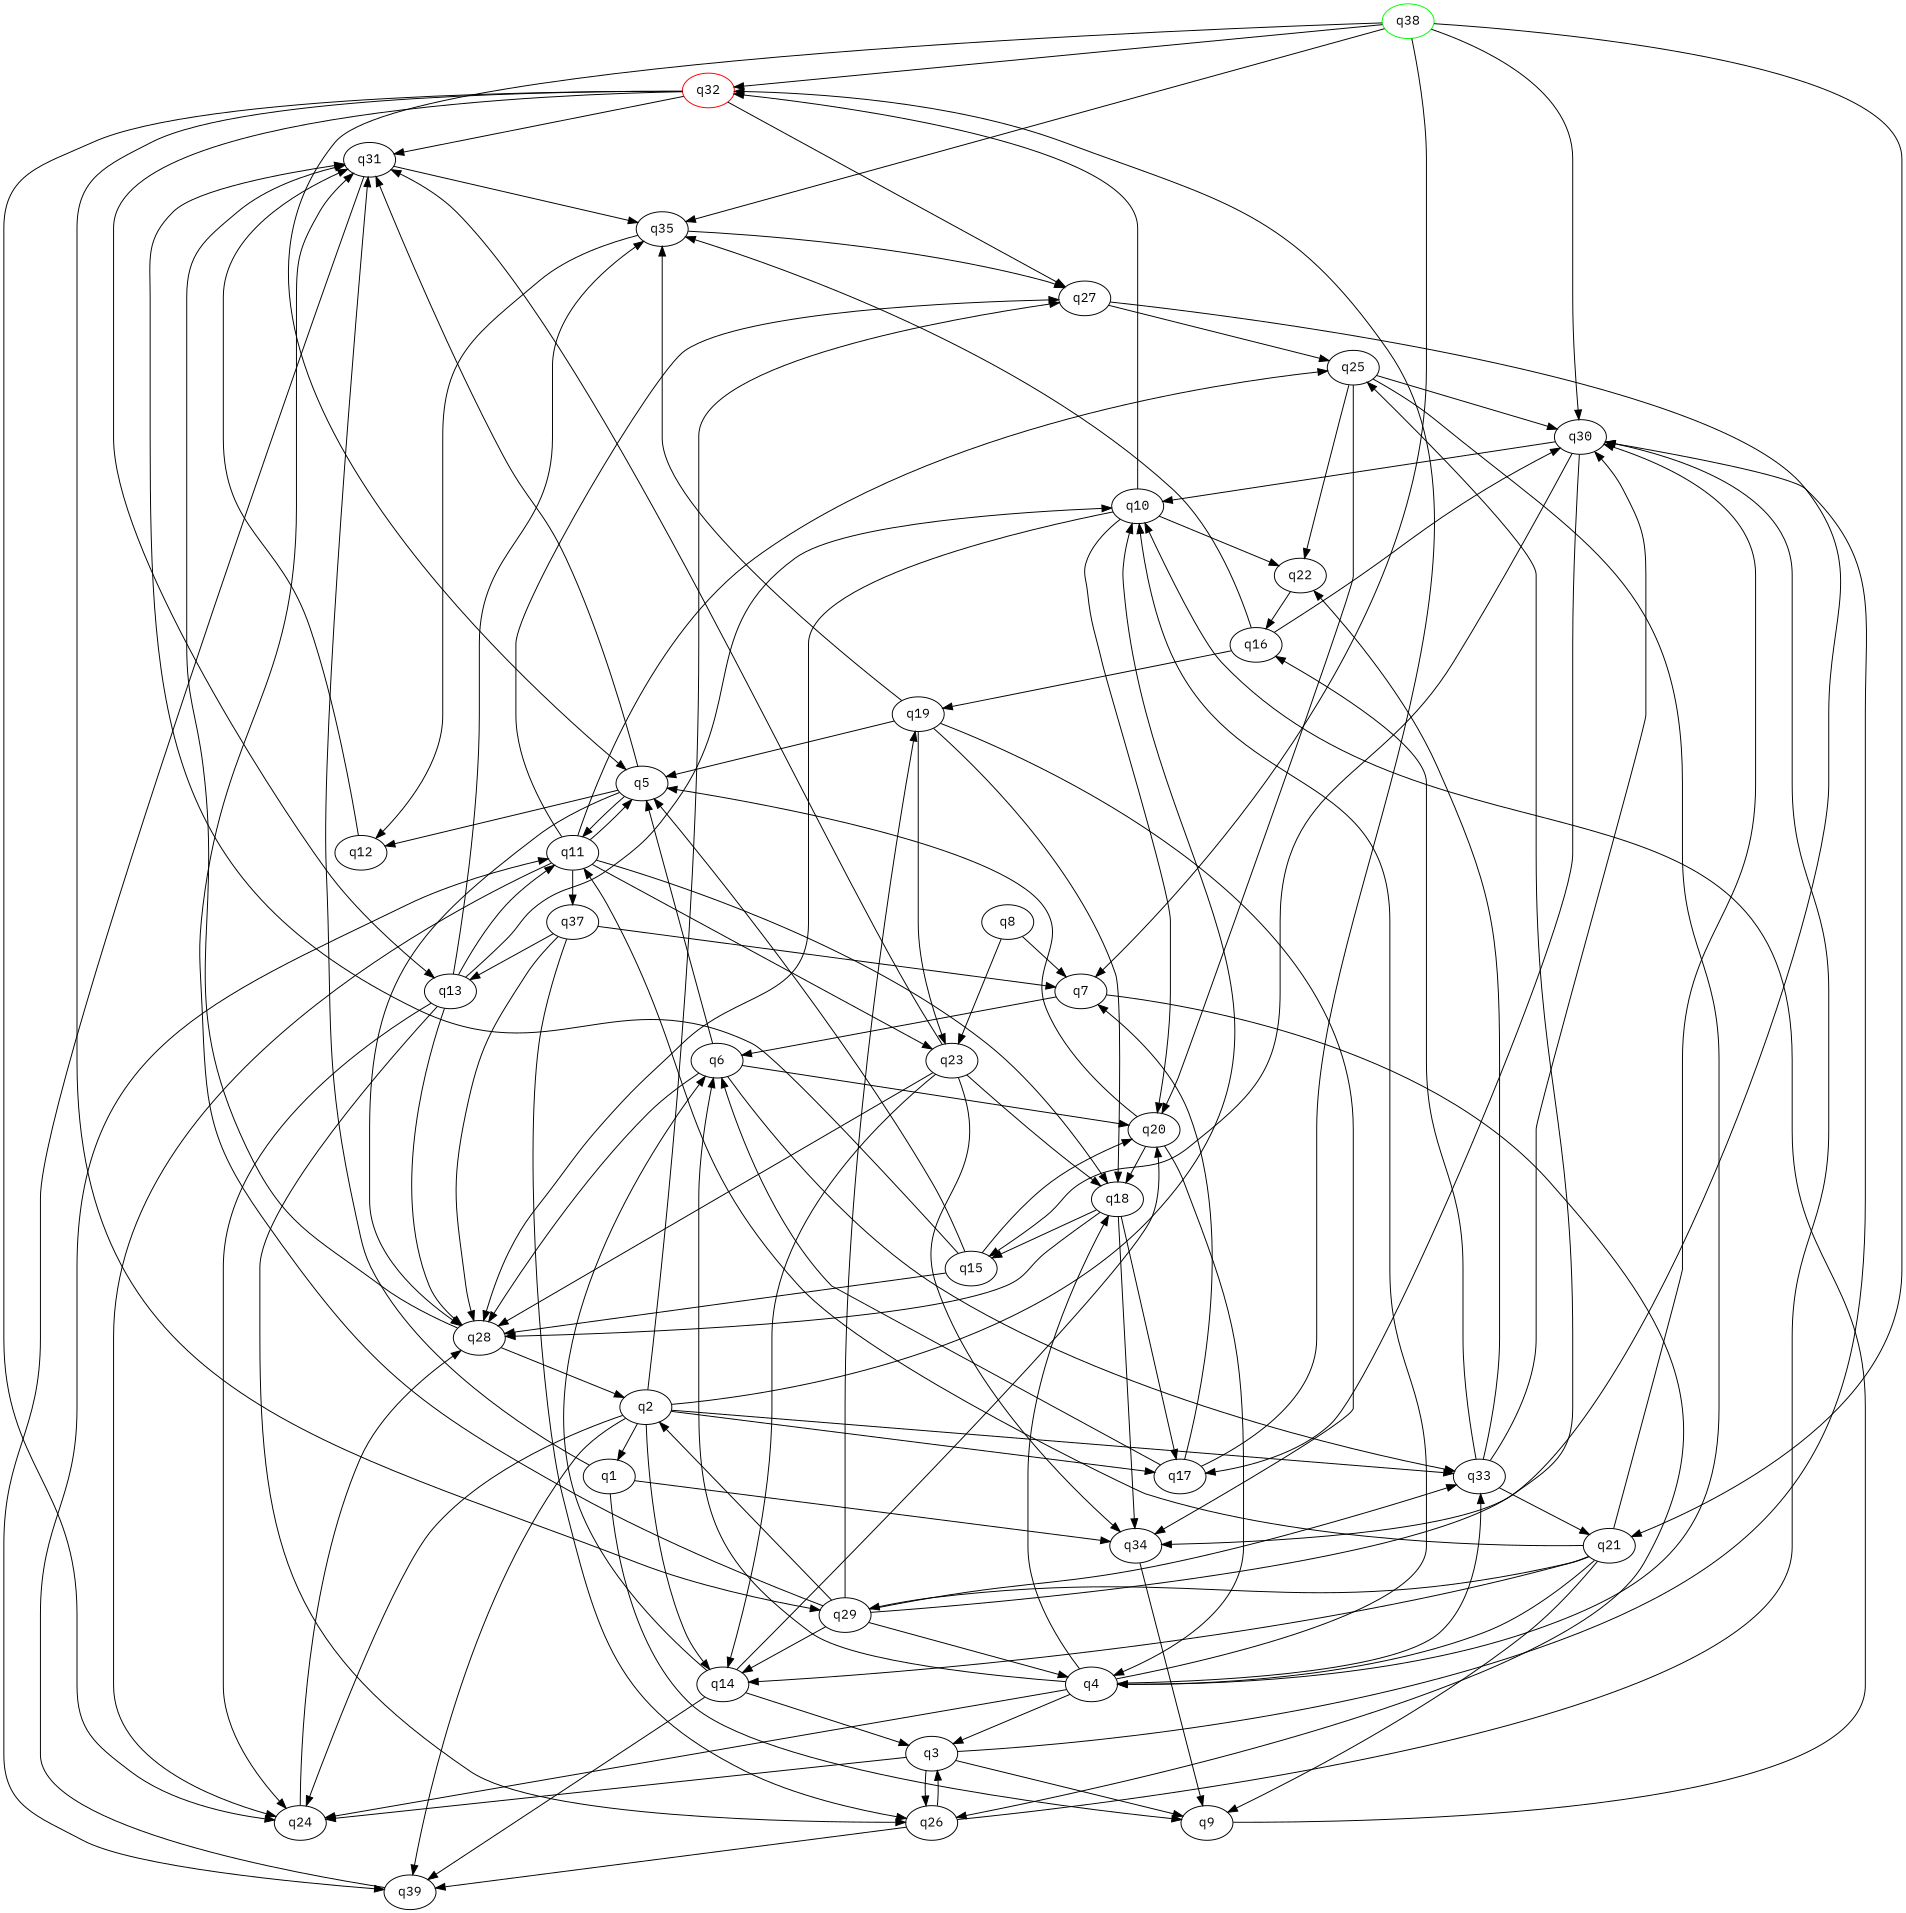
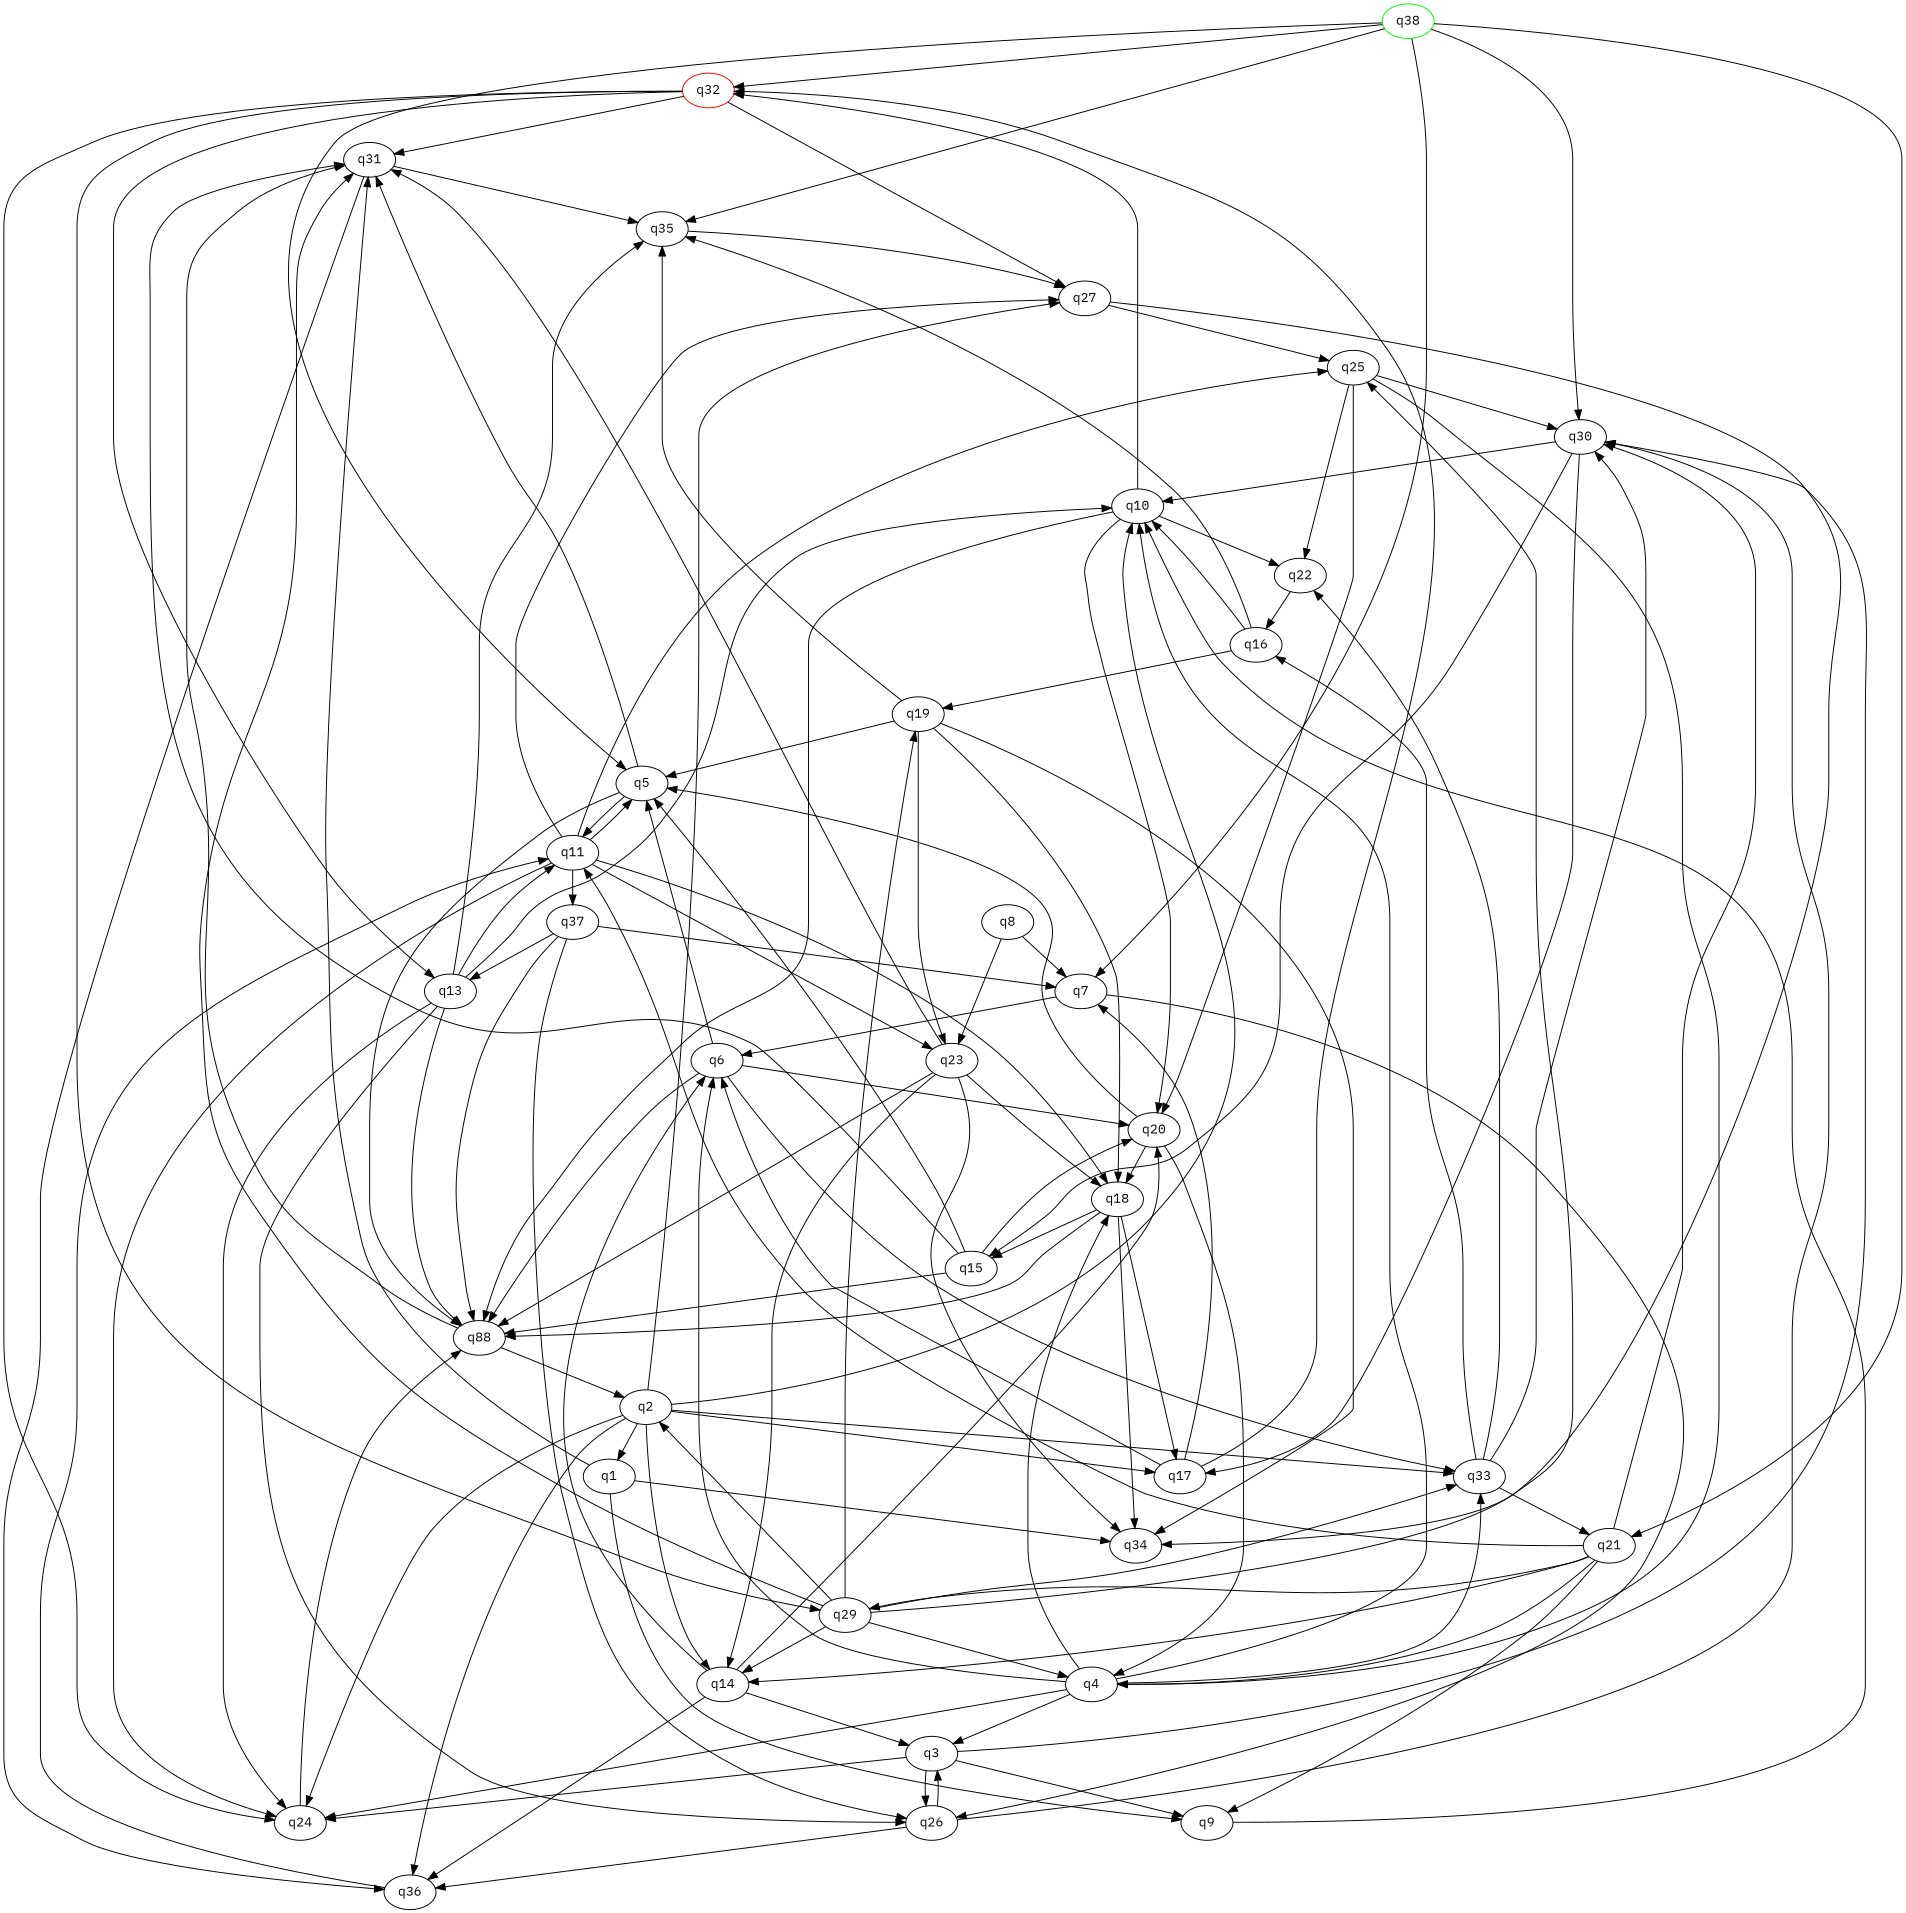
edge "q16" -> "q30": now "q16" -> "q10"
node "q12": removed
node "q28": label "q28" -> "q88"
edge "q34" -> "q9": removed
node "q39": label "q39" -> "q36"
